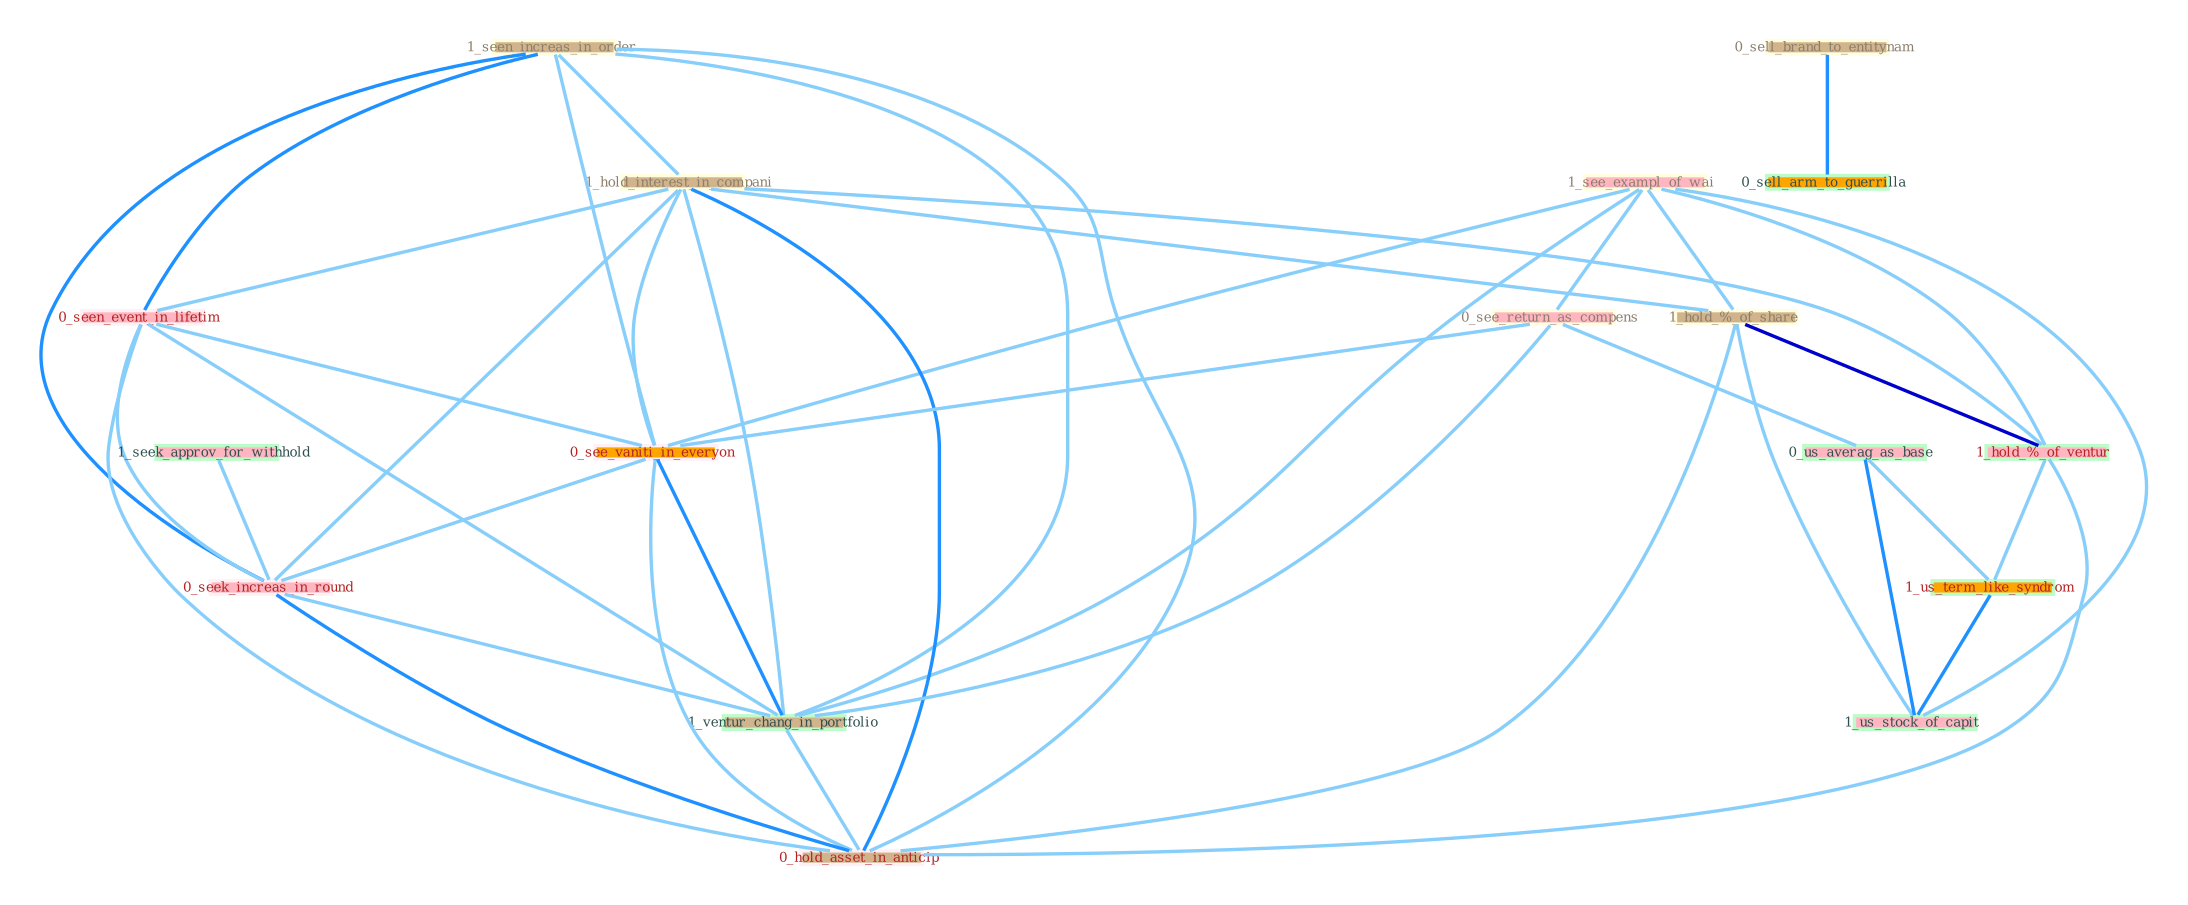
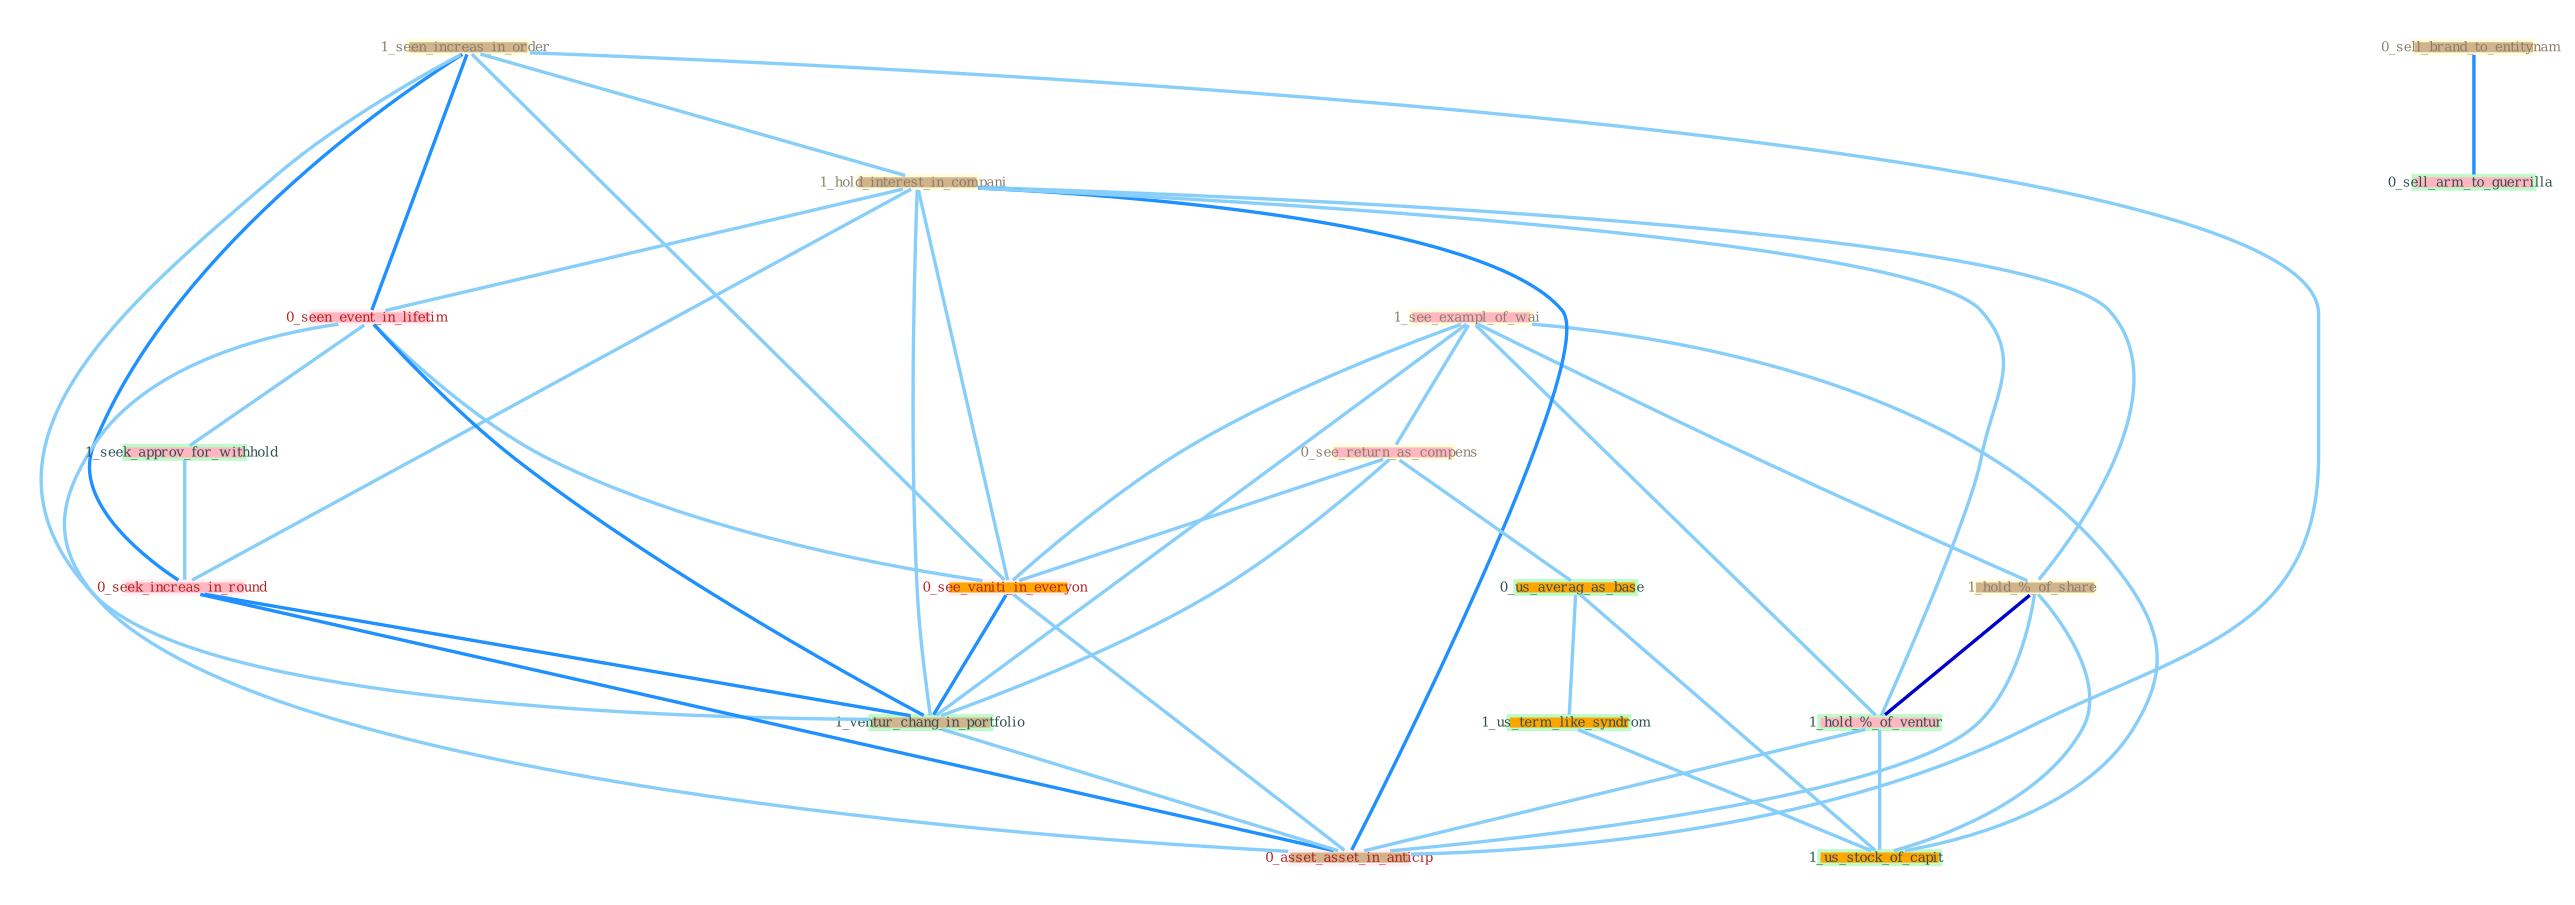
node "0_sell_arm_to_guerrilla": fillcolor orange -> lightpink
node "0_us_averag_as_base": fillcolor lightpink -> orange
node "1_hold_%_of_ventur": fontcolor #b22222 -> #2f4f4f
edge "0_seen_event_in_lifetim" -- "0_seek_increas_in_round": now "0_seen_event_in_lifetim" -- "1_seek_approv_for_withhold"
edge "0_seen_event_in_lifetim" -- "1_ventur_chang_in_portfolio": color #87cefa -> #1e90ff
edge "0_see_vaniti_in_everyon" -- "0_seek_increas_in_round": removed
edge "1_hold_%_of_ventur" -- "1_us_term_like_syndrom": now "1_hold_%_of_ventur" -- "1_us_stock_of_capit"
edge "0_us_averag_as_base" -- "1_us_stock_of_capit": color #1e90ff -> #87cefa
node "1_us_term_like_syndrom": fontcolor #b22222 -> #2f4f4f
edge "0_seek_increas_in_round" -- "1_ventur_chang_in_portfolio": color #87cefa -> #1e90ff
edge "1_us_term_like_syndrom" -- "1_us_stock_of_capit": color #1e90ff -> #87cefa
node "1_us_stock_of_capit": fillcolor lightpink -> orange
node "0_hold_asset_in_anticip": label "0_hold_asset_in_anticip" -> "0_asset_asset_in_anticip"
